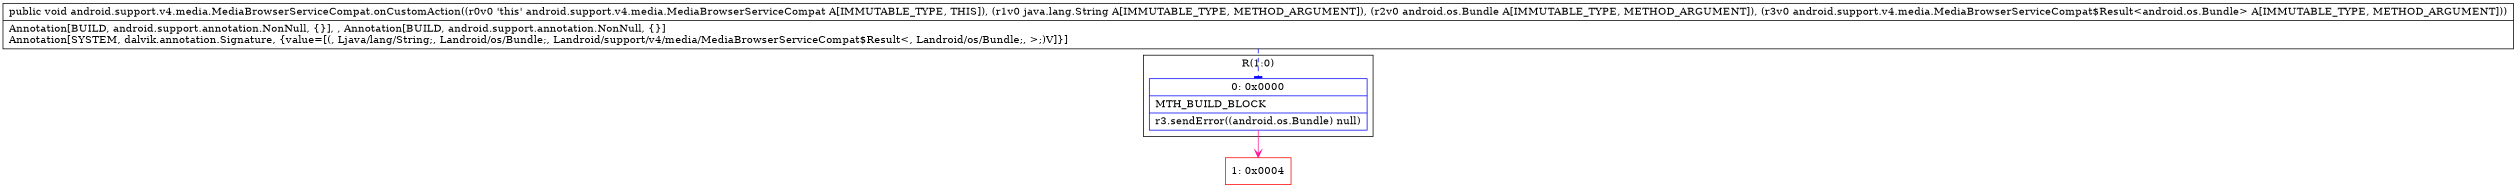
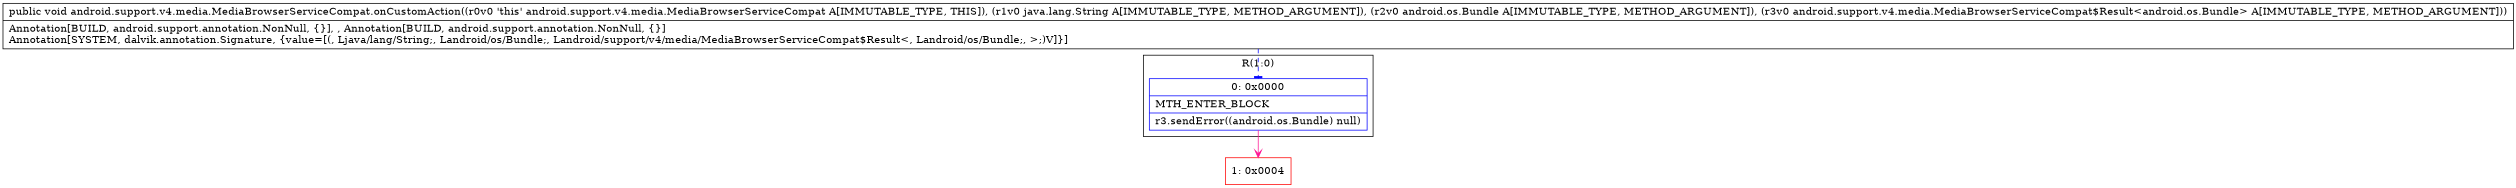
node "0: 0x0000": text "MTH_BUILD_BLOCK" -> "MTH_ENTER_BLOCK"
